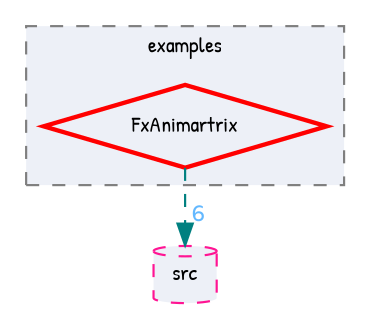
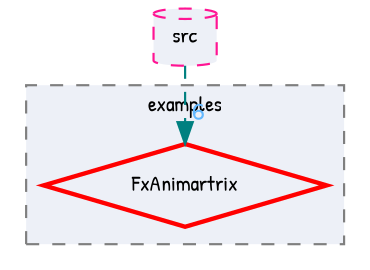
edge "FxAnimartrix" -> "src": reversed
